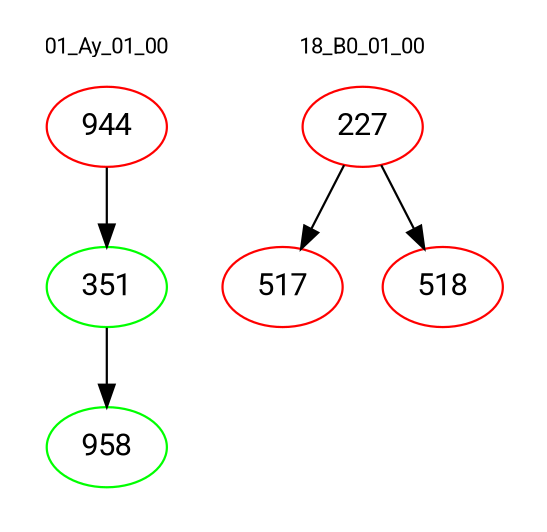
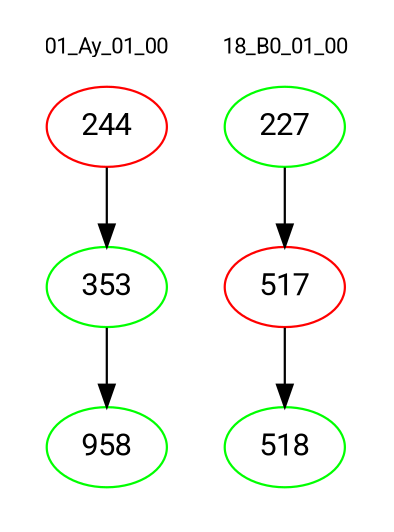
node "944": label "944" -> "244"
node "227": color red -> green
edge "227" -> "518": now "517" -> "518"
node "351": label "351" -> "353"
node "518": color red -> green
